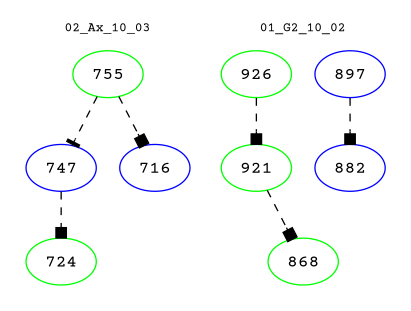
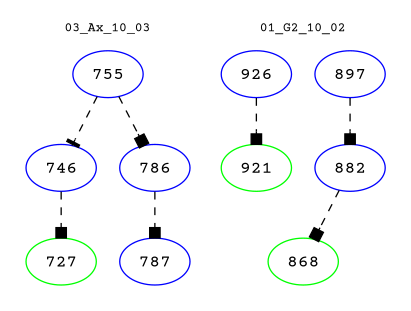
cluster "02_Ax_10_03": label "02_Ax_10_03" -> "03_Ax_10_03"
node "755": color green -> blue
node "926": color green -> blue
node "747": label "747" -> "746"
node "716": label "716" -> "786"
edge "921" -> "868": now "882" -> "868"
node "724": label "724" -> "727"
node "787": added
